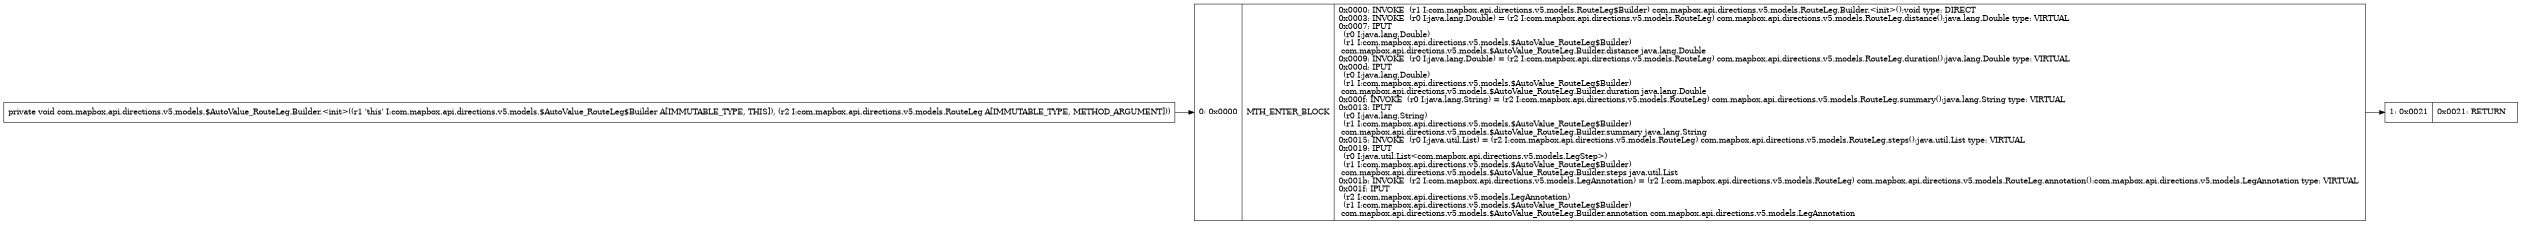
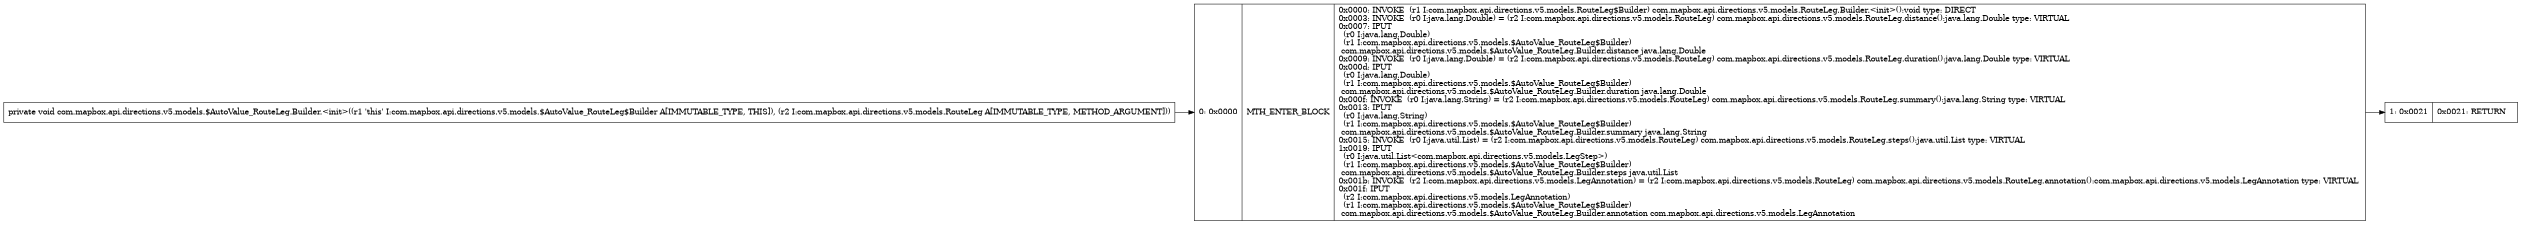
node "0: 0x0000": text "0x0019: IPUT" -> "1x0019: IPUT"
